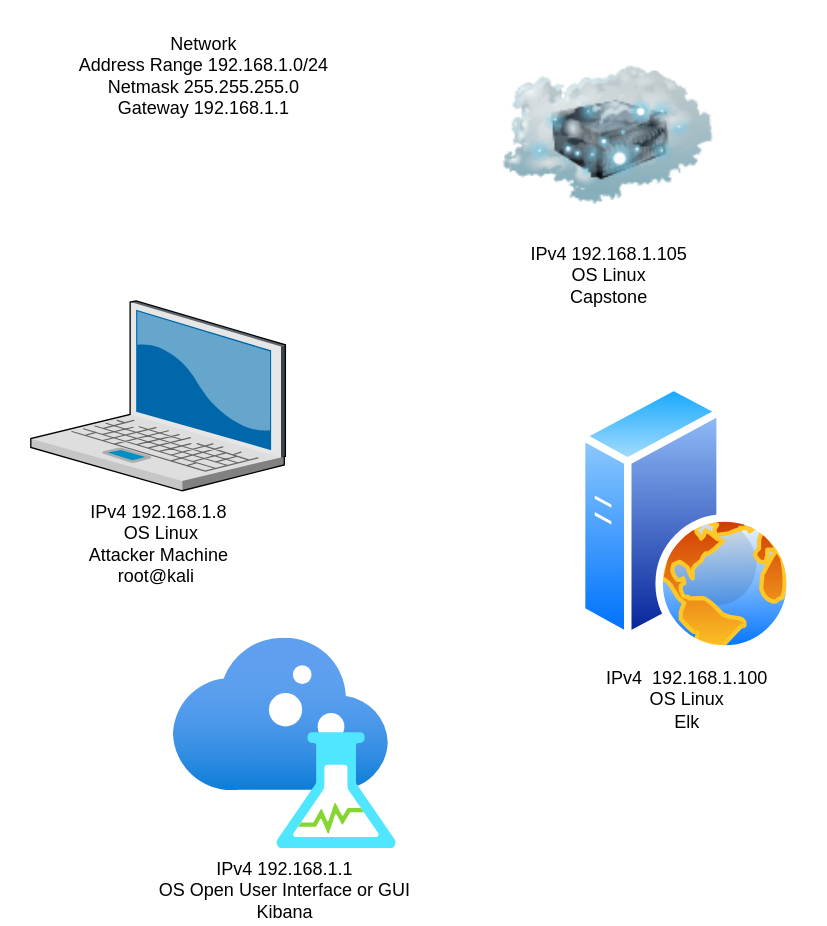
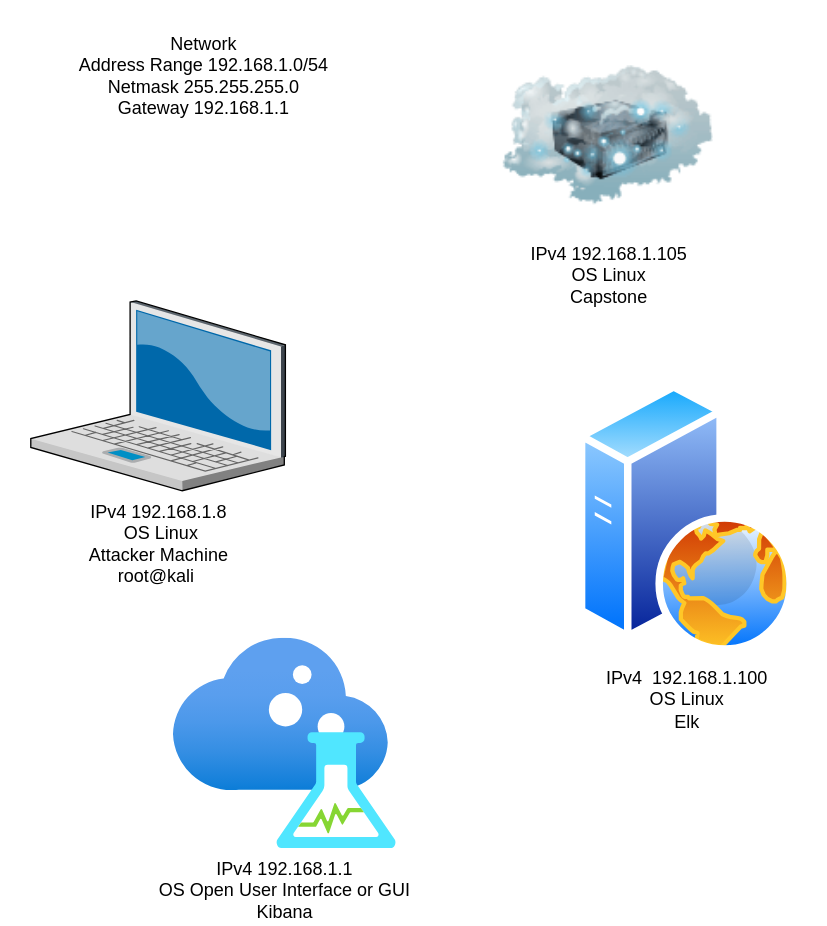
node "Network Address Range 192.168.1.0/24 Netmask 255.255.255.0 Gateway 192.168.1.1": label "Network Address Range 192.168.1.0/24 Netmask 255.255.255.0 Gateway 192.168.1.1" -> "Network Address Range 192.168.1.0/54 Netmask 255.255.255.0 Gateway 192.168.1.1"
